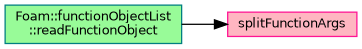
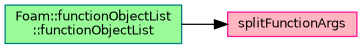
node "Foam::functionObjectList ::readFunctionObject": label "Foam::functionObjectList ::readFunctionObject" -> "Foam::functionObjectList ::functionObjectList"
